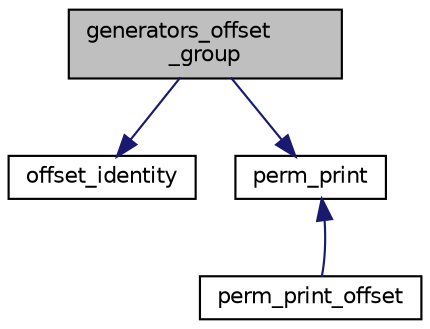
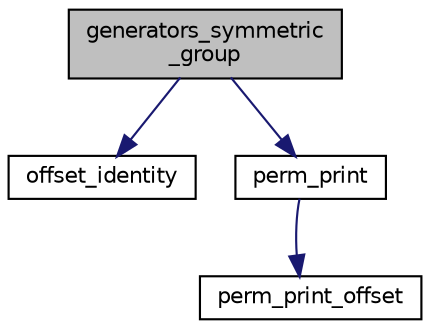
node "generators_offset _group": label "generators_offset _group" -> "generators_symmetric _group"
edge "perm_print_offset" -> "perm_print": reversed
